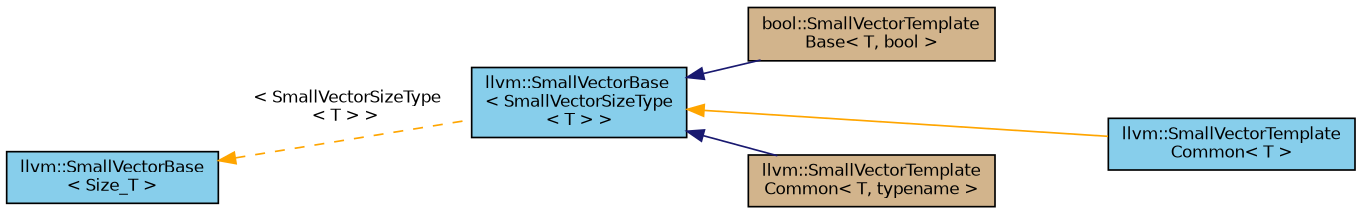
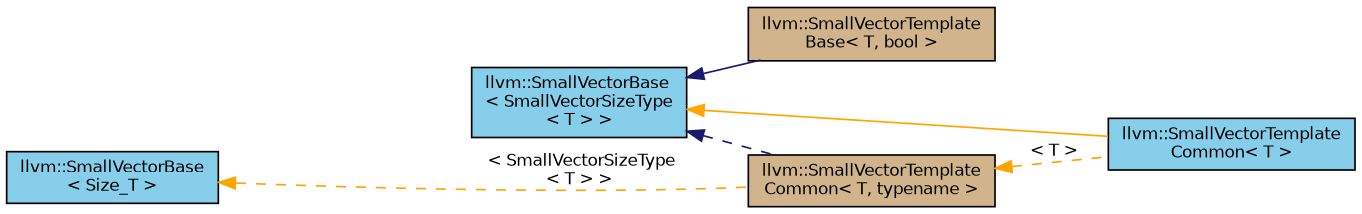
node "bool::SmallVectorTemplate Base< T, bool >": label "bool::SmallVectorTemplate Base< T, bool >" -> "llvm::SmallVectorTemplate Base< T, bool >"
edge "llvm::SmallVectorBase < SmallVectorSizeType < T > >" -> "llvm::SmallVectorBase < Size_T >": now "llvm::SmallVectorTemplate Common< T, typename >" -> "llvm::SmallVectorBase < Size_T >"
edge "llvm::SmallVectorTemplate Common< T, typename >" -> "llvm::SmallVectorBase < SmallVectorSizeType < T > >": style solid -> dashed
edge "llvm::SmallVectorTemplate Common< T >" -> "llvm::SmallVectorTemplate Common< T, typename >": added, label "< T >"
